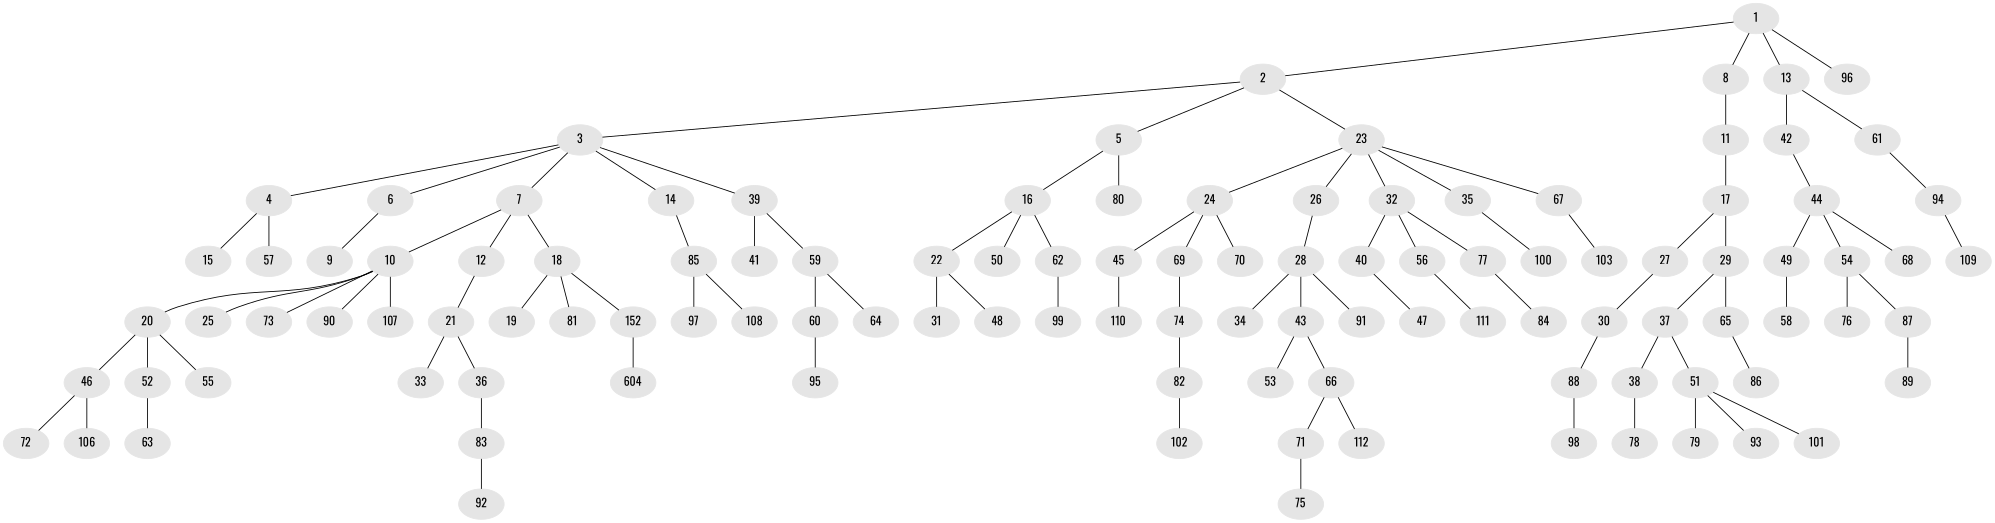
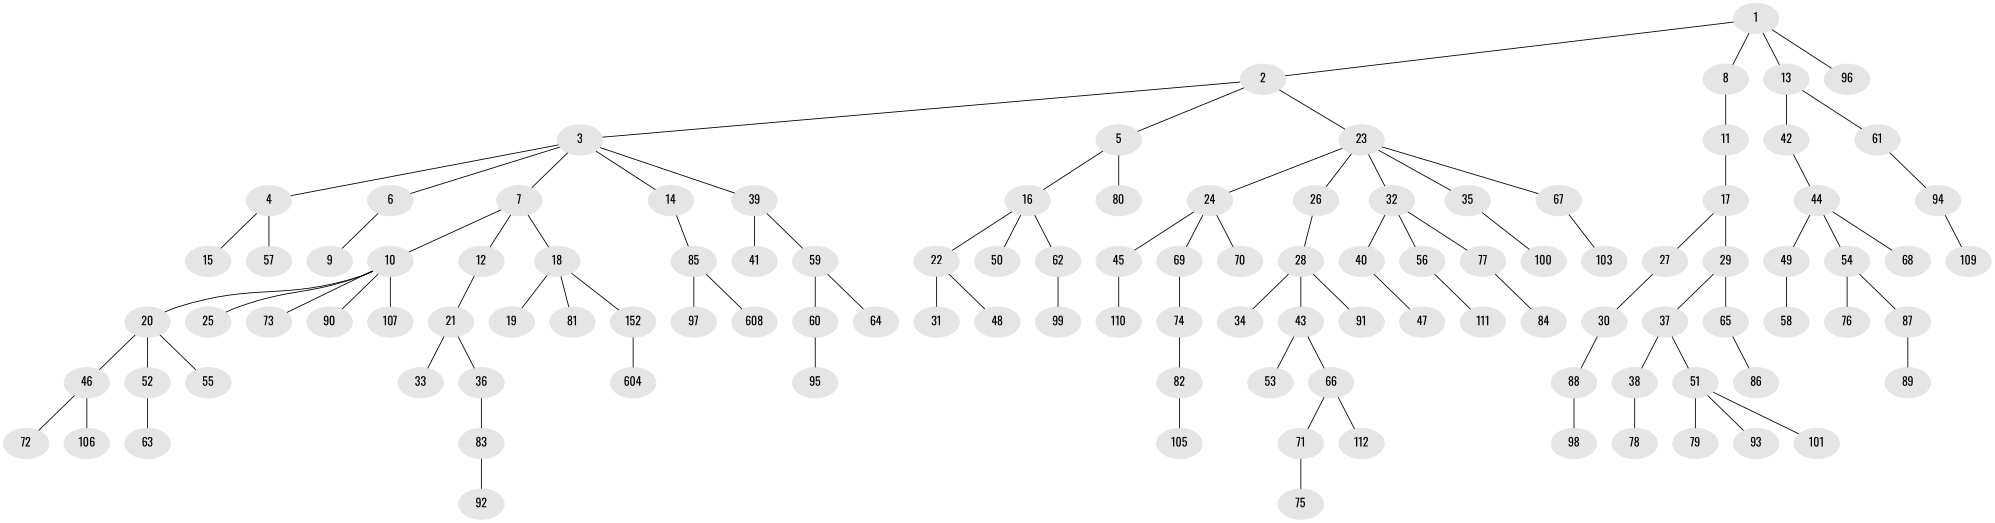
node "108": label "108" -> "608"
node "102": label "102" -> "105"
